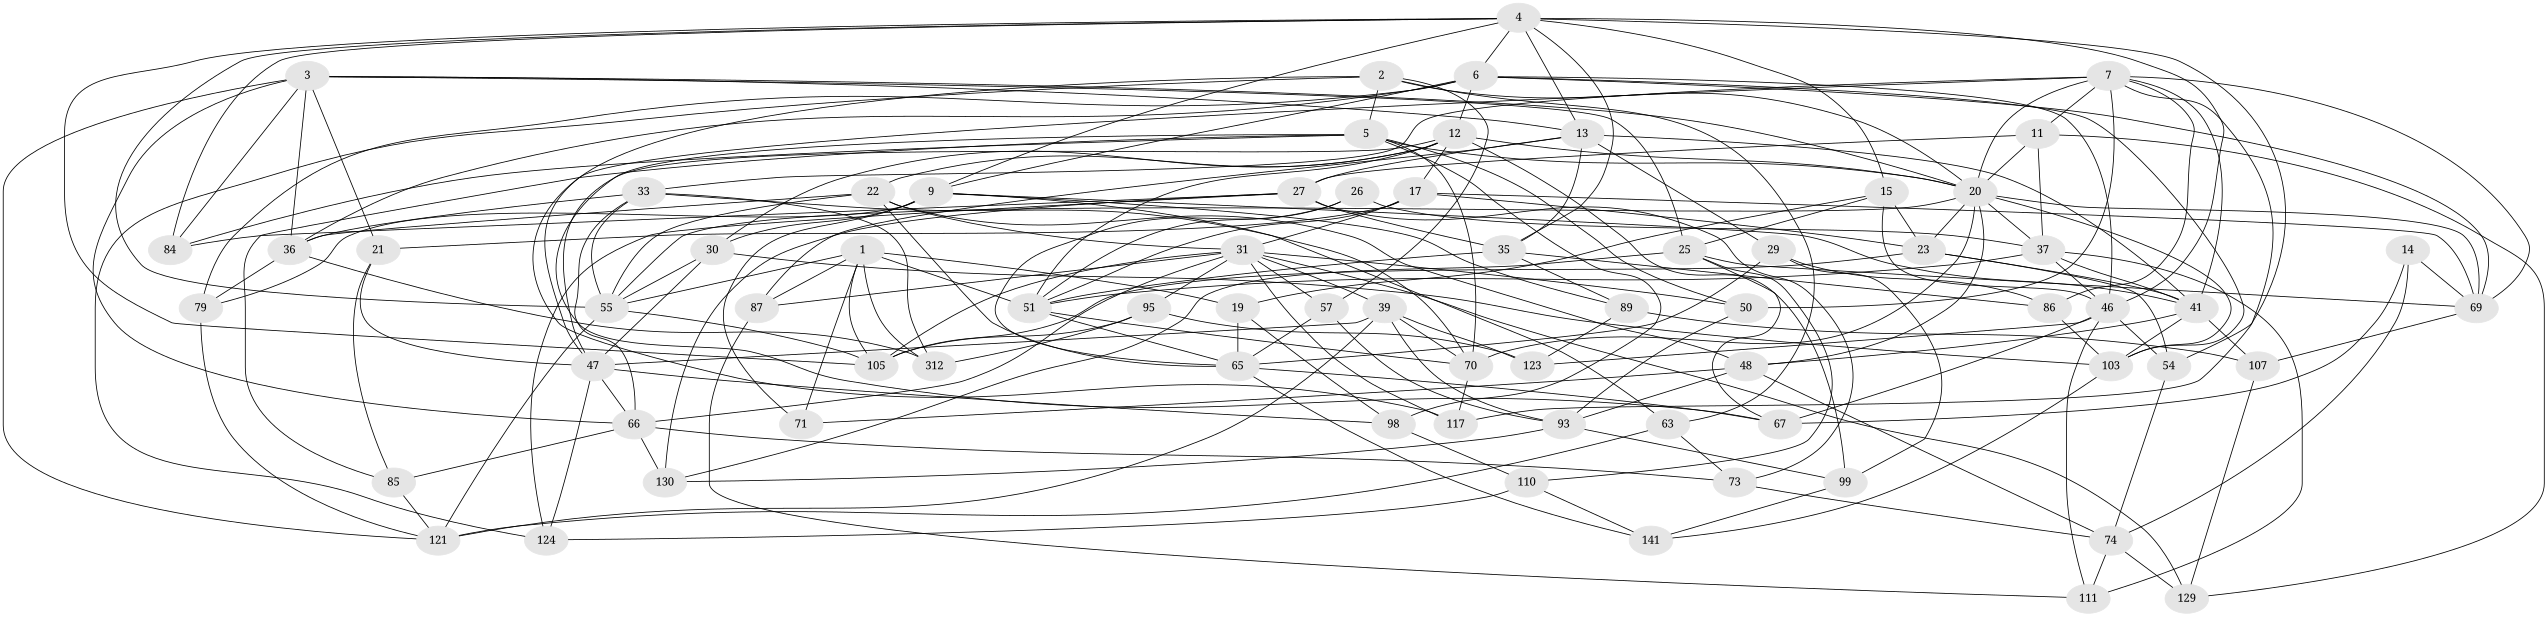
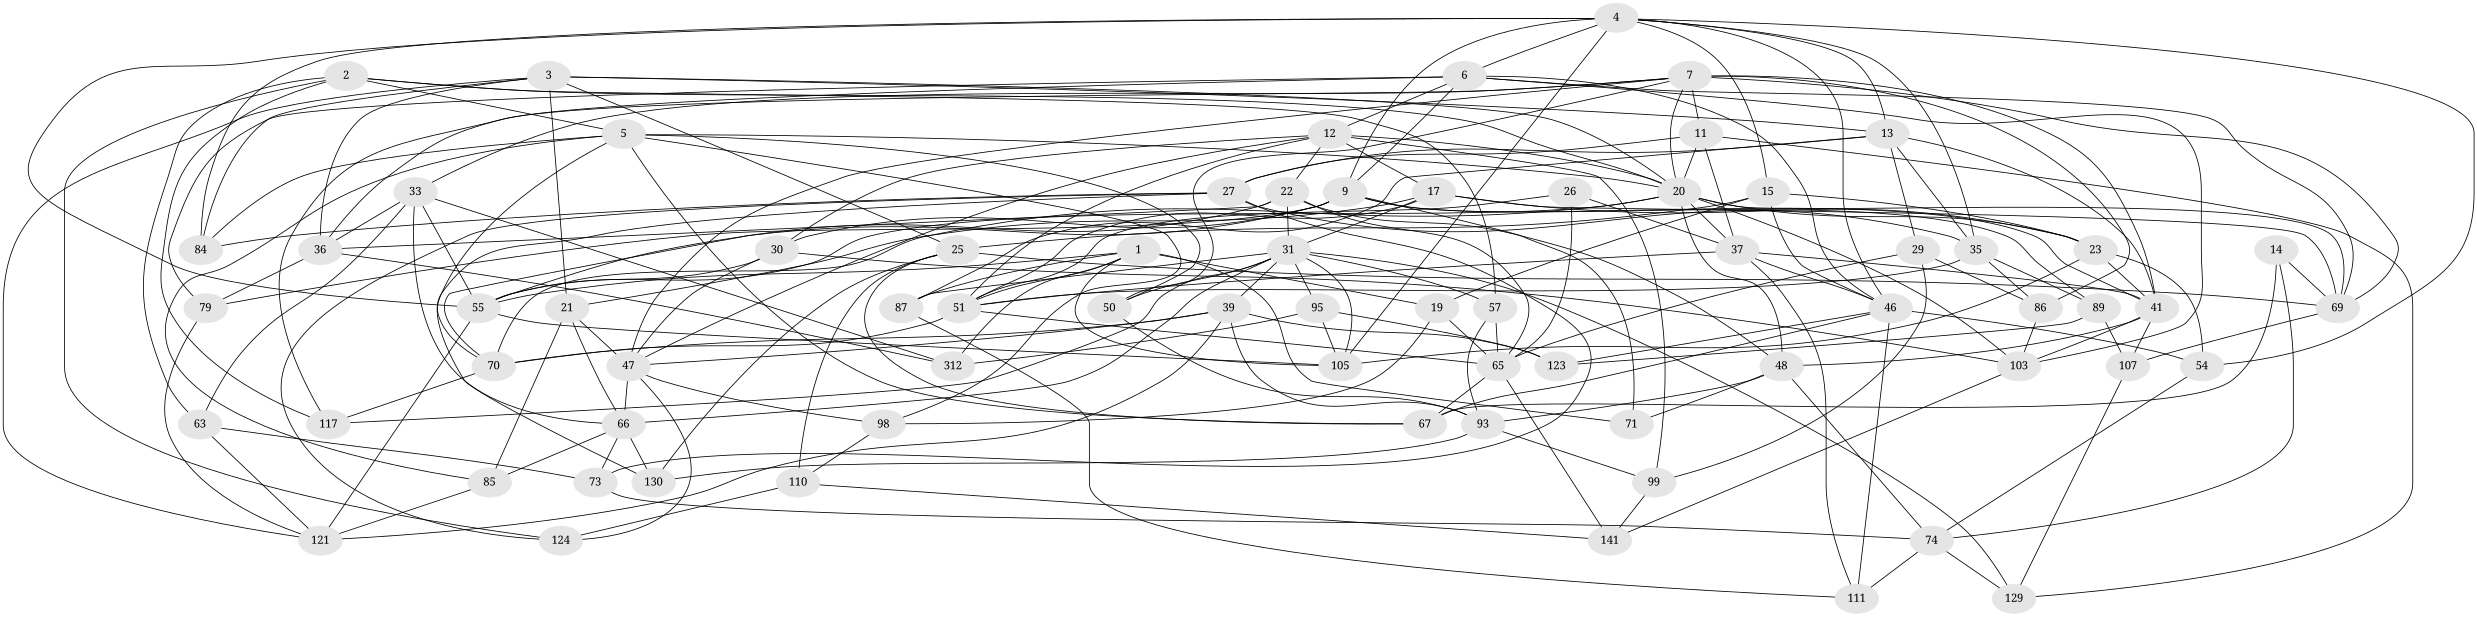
edge "3" -- "66": now "21" -- "66"
